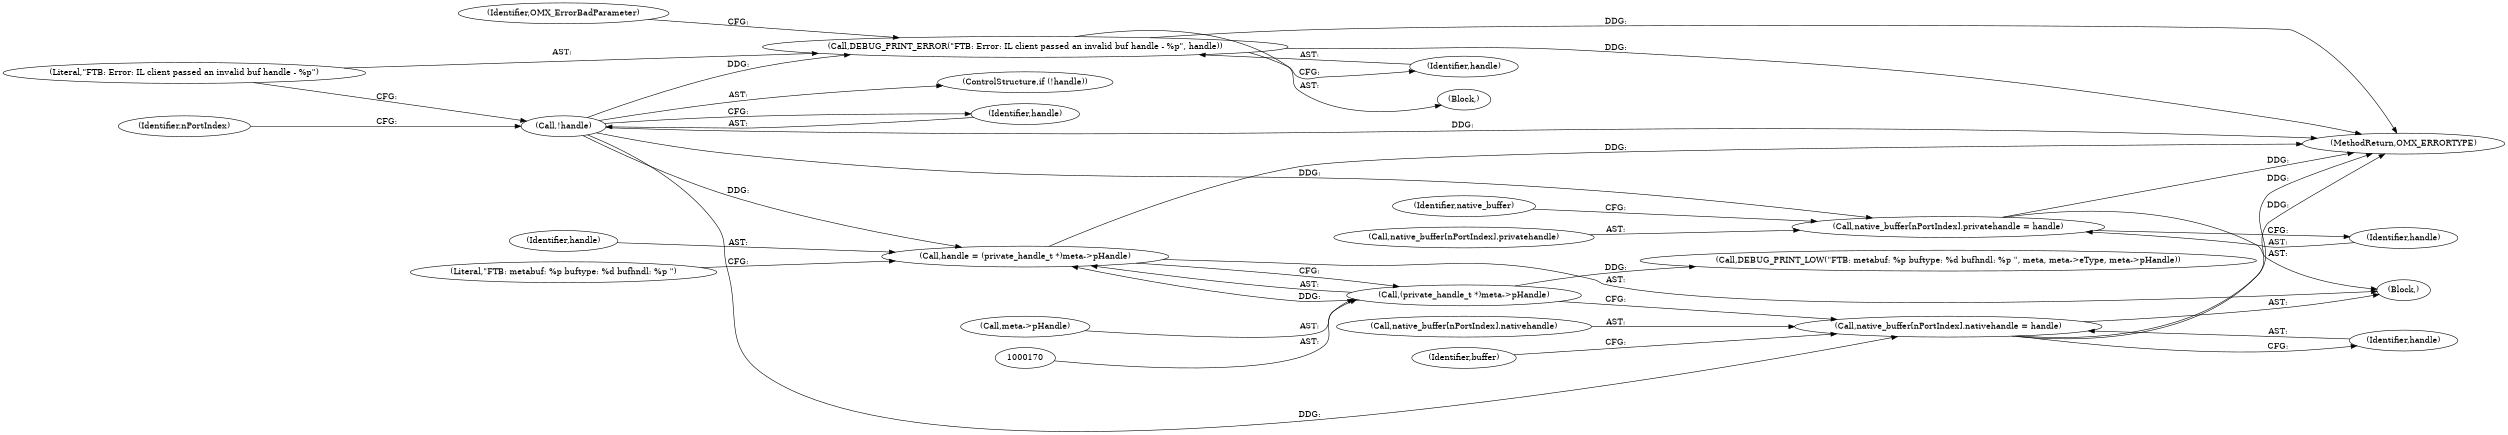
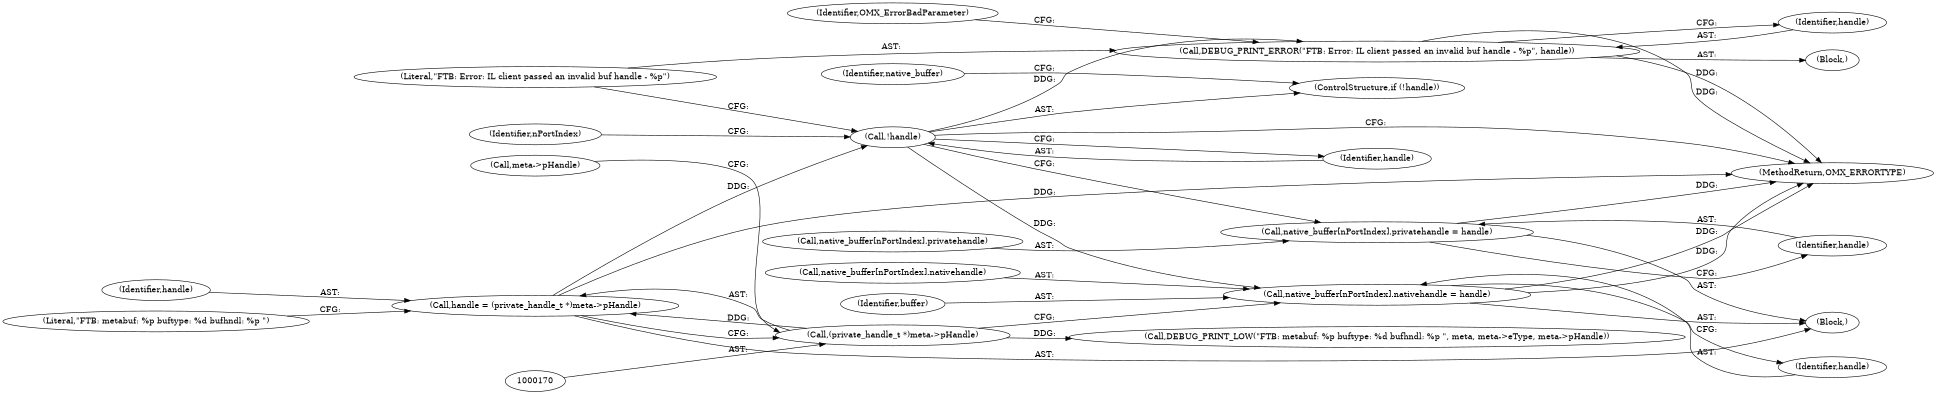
edge "(Call,!handle)" -> "(MethodReturn,OMX_ERRORTYPE)": label "DDG: " -> "CFG: "
edge "(Call,!handle)" -> "(Call,native_buffer[nPortIndex].privatehandle = handle)": label "DDG: " -> "CFG: "
edge "(Call,!handle)" -> "(Call,handle = (private_handle_t *)meta->pHandle)": reversed
edge "(Identifier,native_buffer)" -> "(Call,native_buffer[nPortIndex].privatehandle = handle)": now "(Identifier,native_buffer)" -> "(ControlStructure,if (!handle))"
edge "(Call,meta->pHandle)" -> "(Call,(private_handle_t *)meta->pHandle)": label "AST: " -> "CFG: "
edge "(Identifier,buffer)" -> "(Call,native_buffer[nPortIndex].nativehandle = handle)": label "CFG: " -> "AST: "
